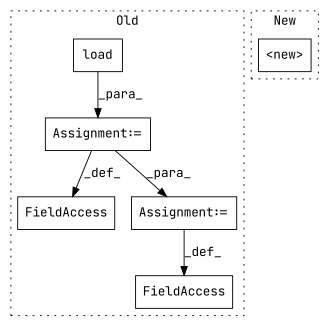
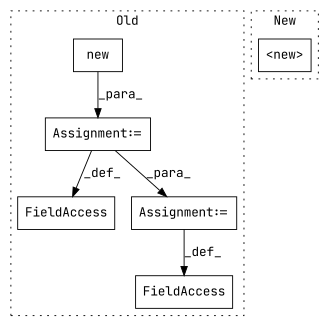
node "load": label "load" -> "new"
